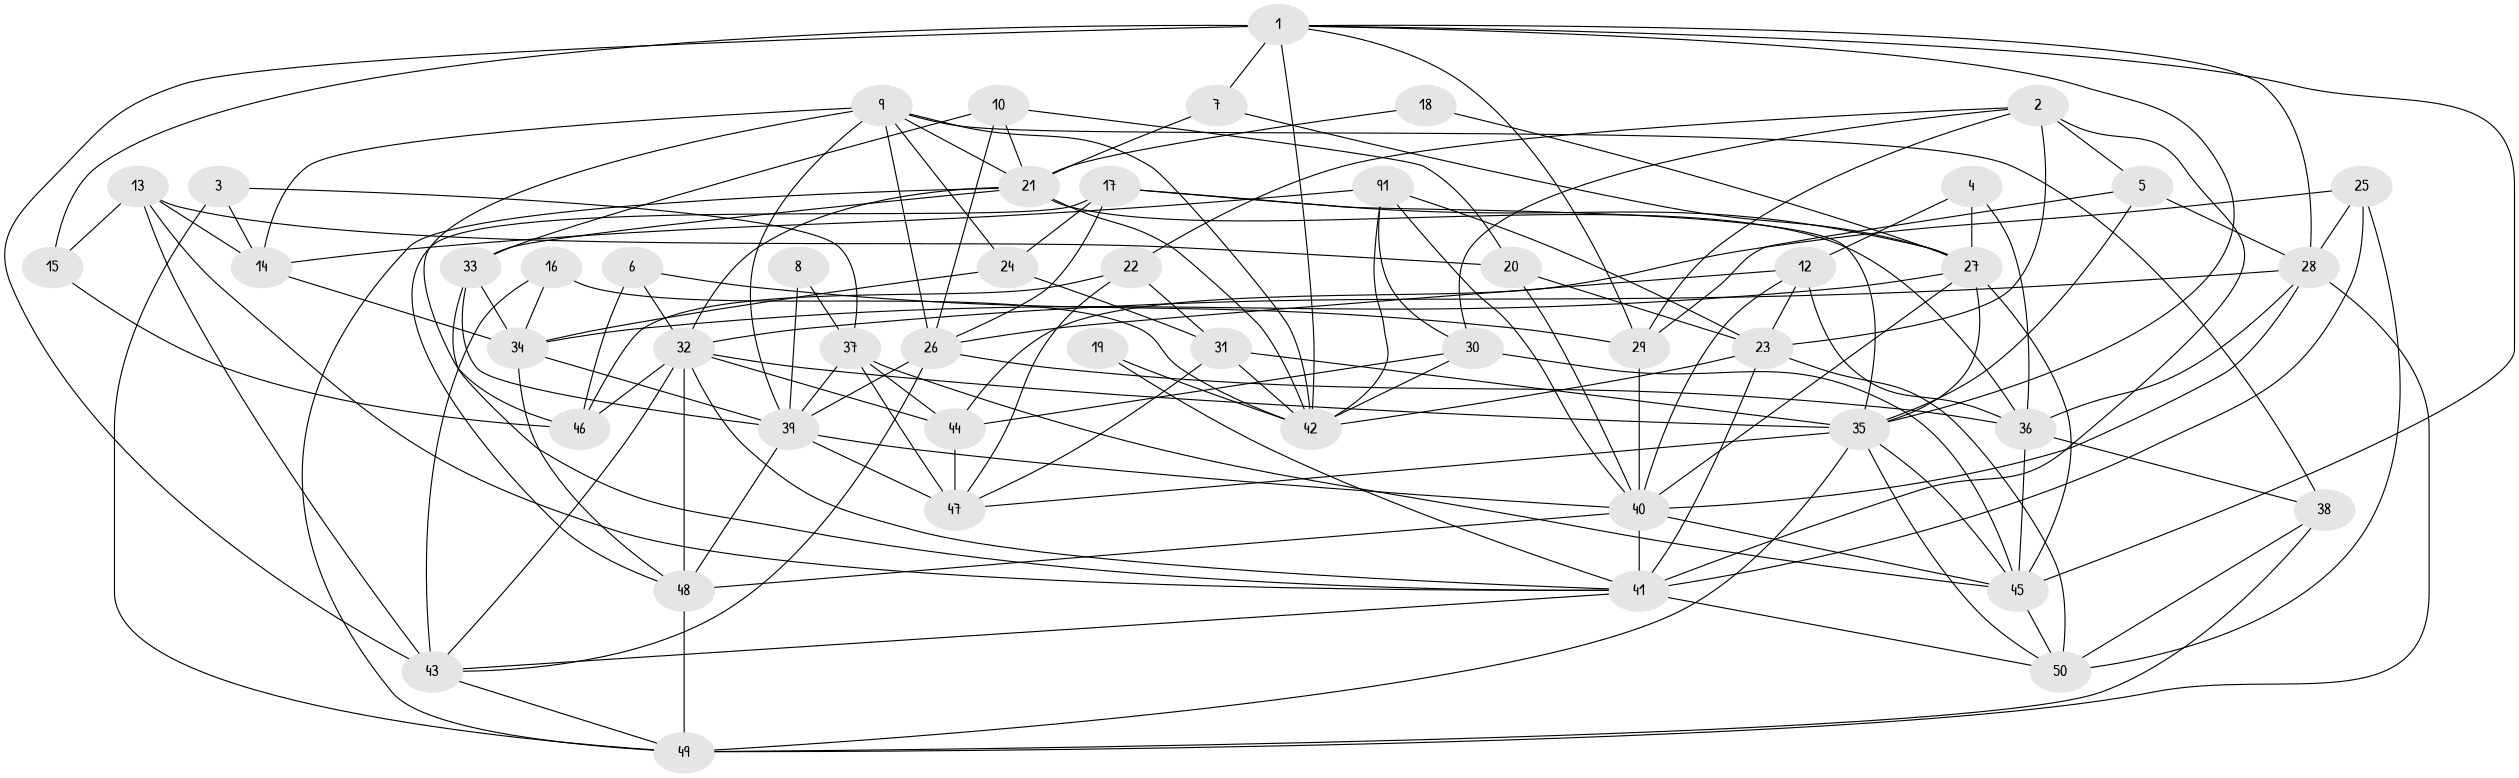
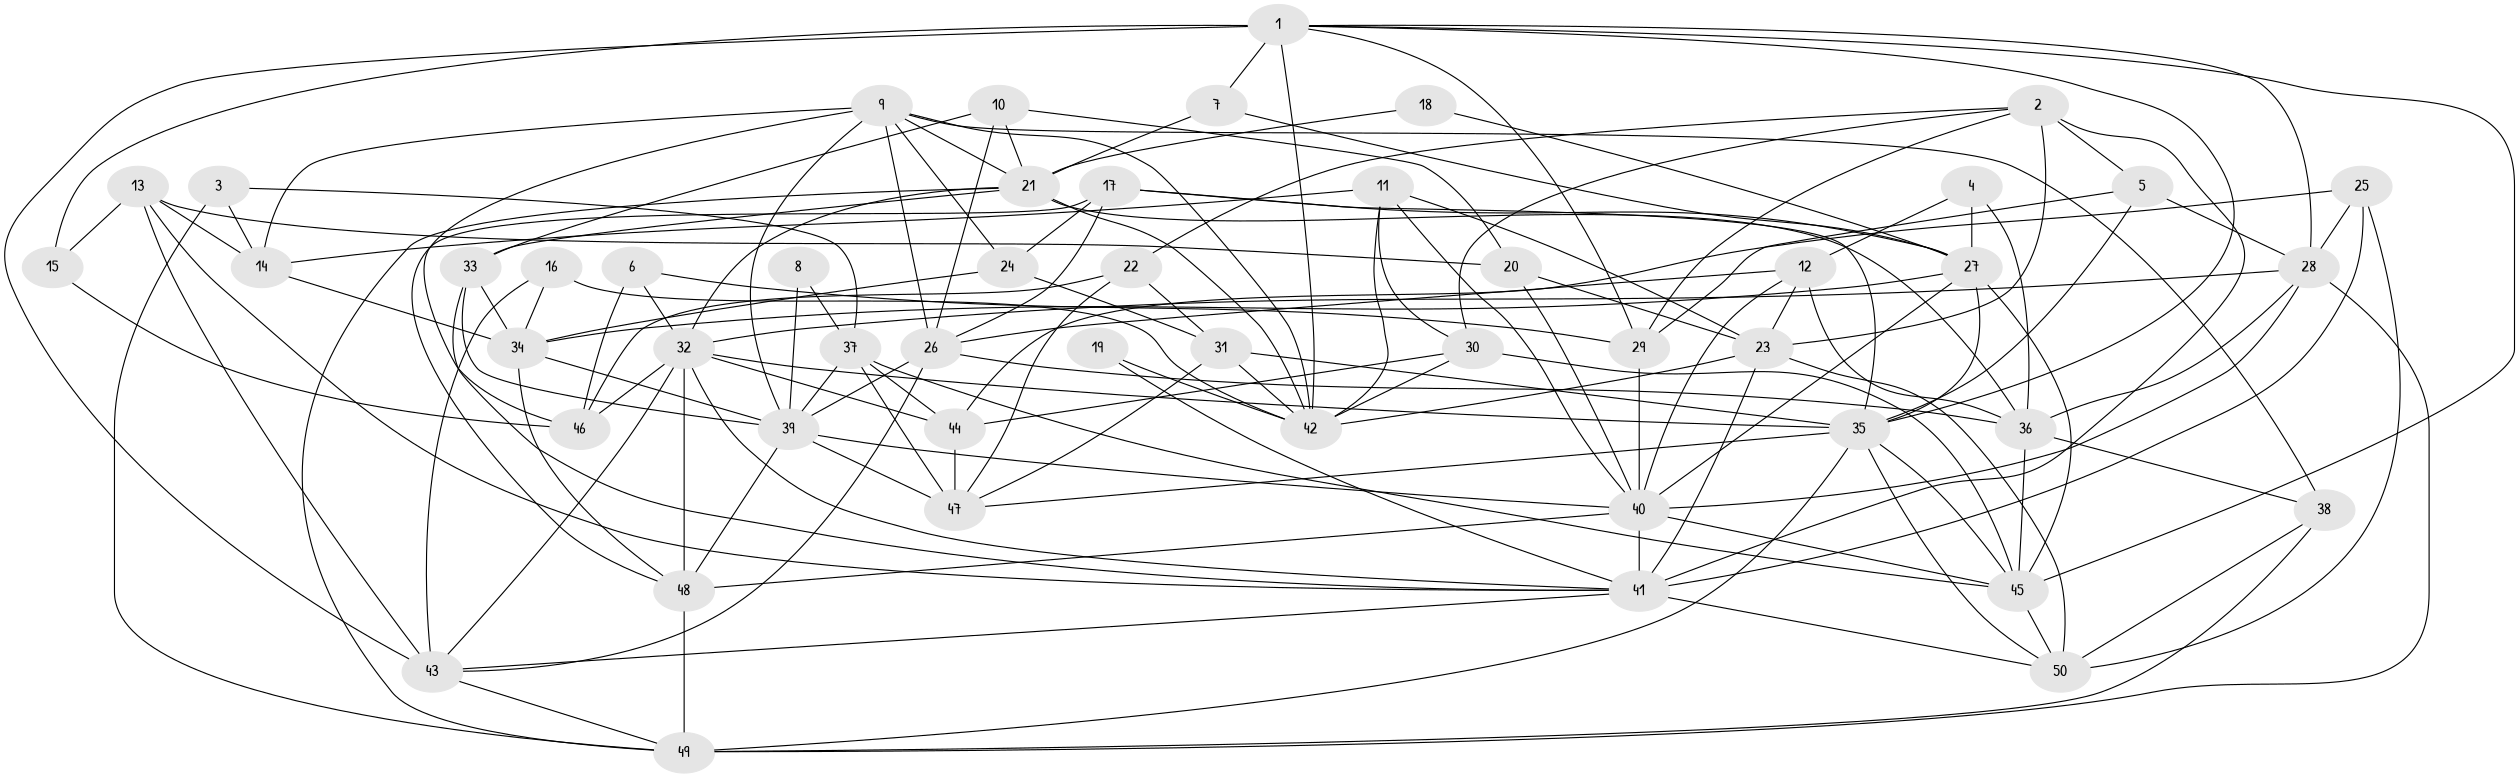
node "91": label "91" -> "11"
